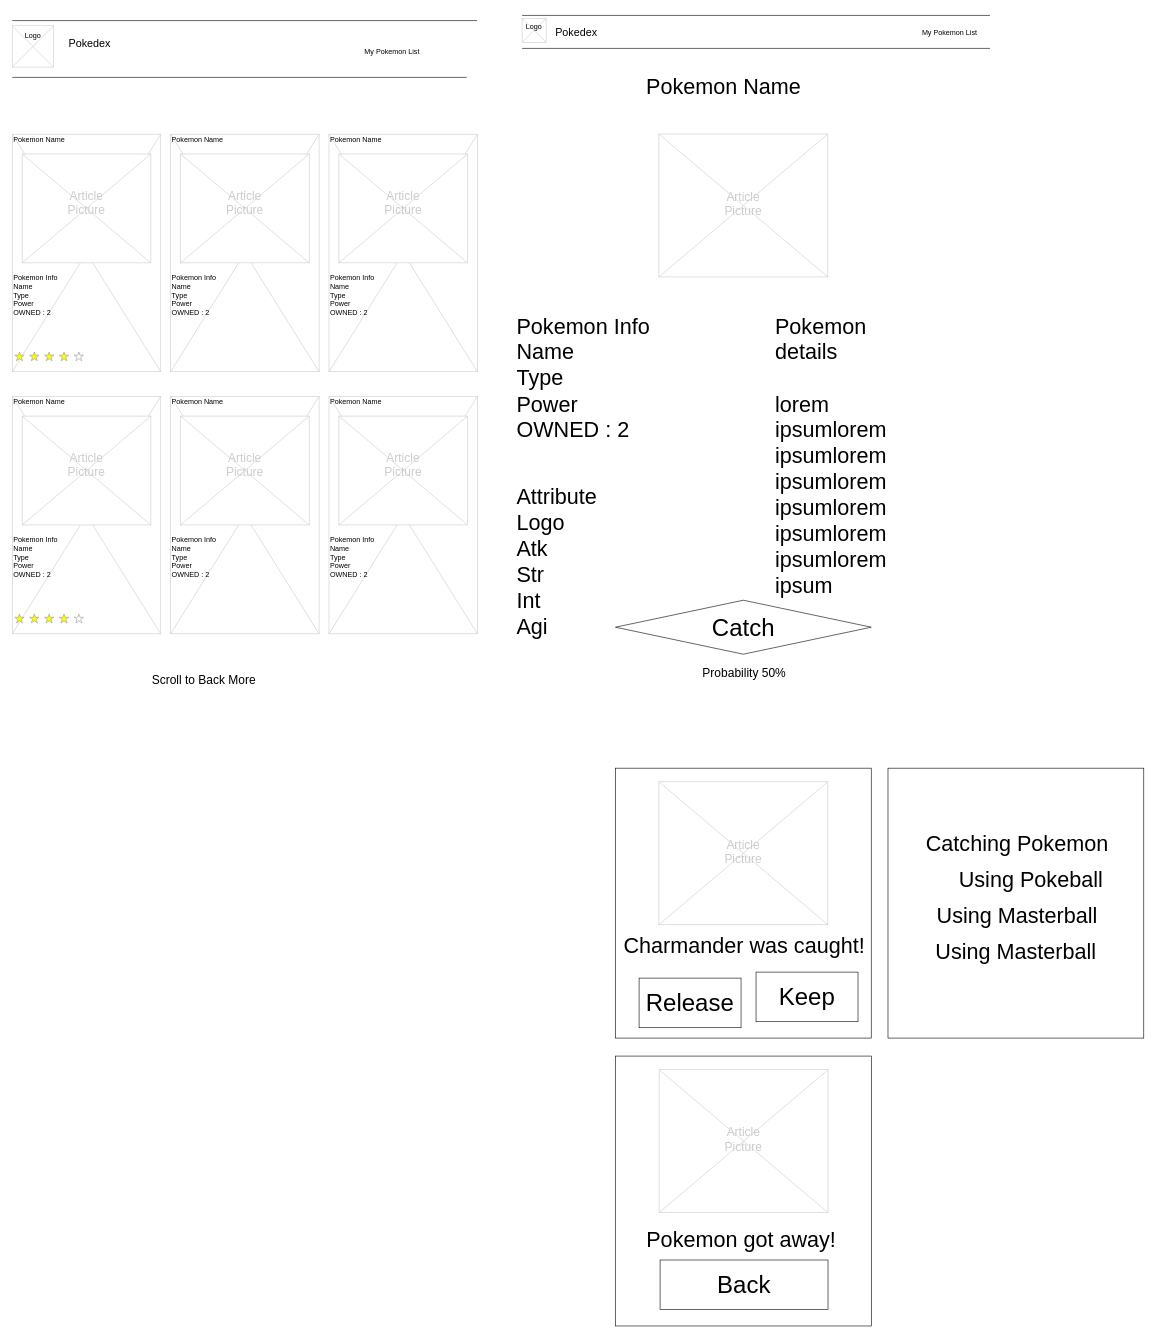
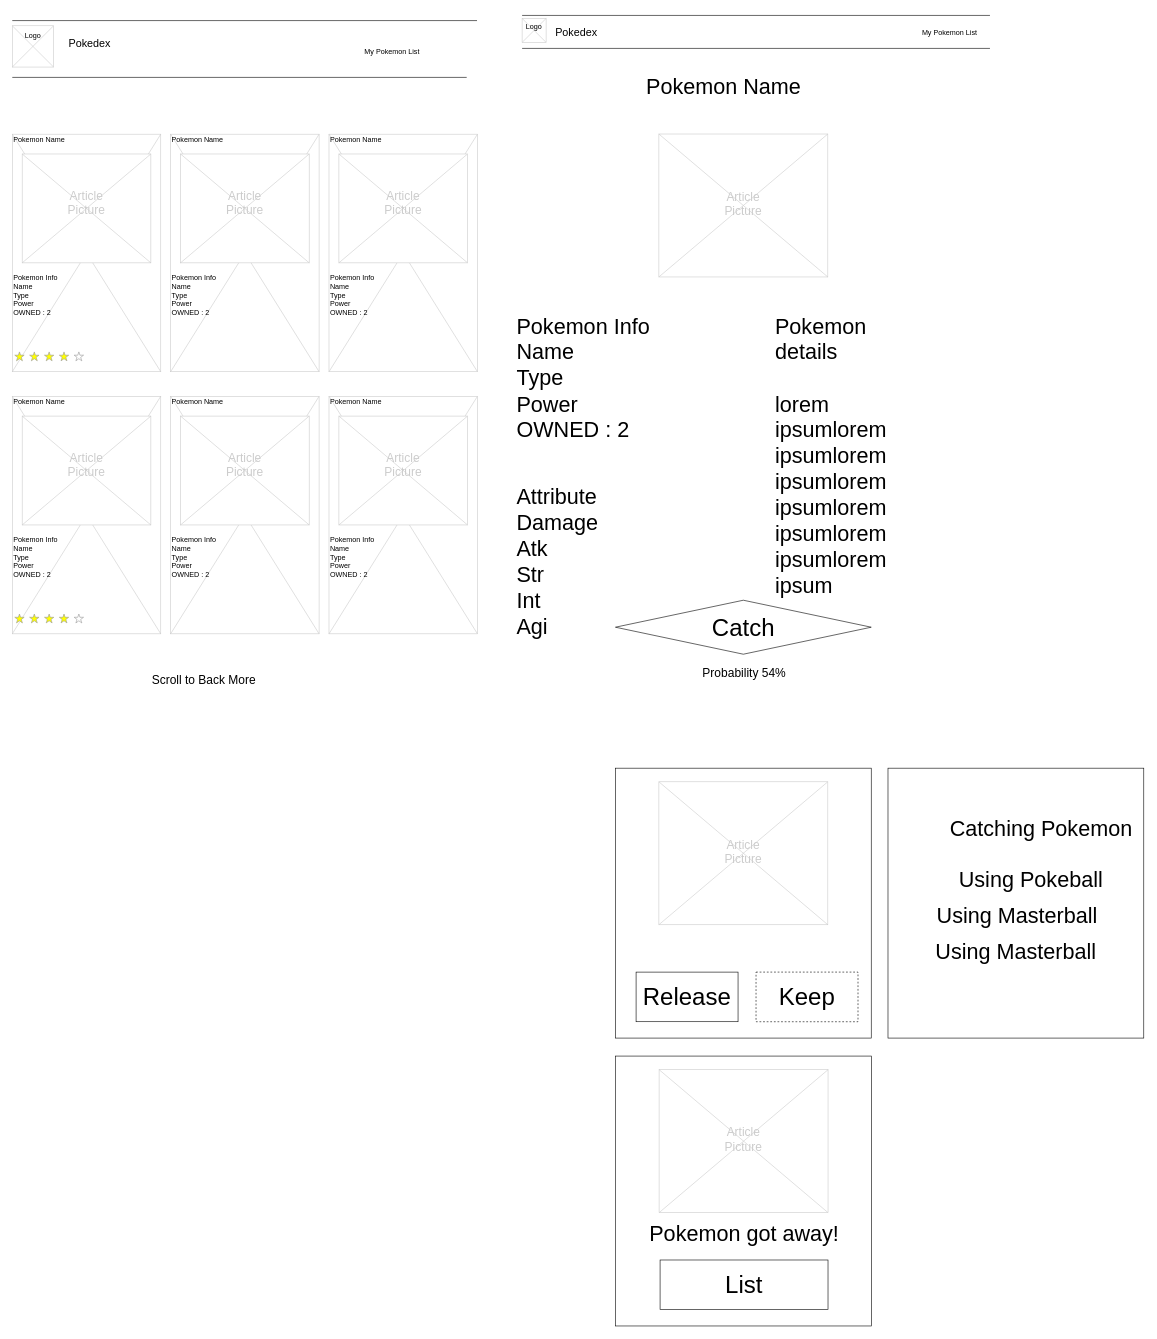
node "Attribute Logo Atk Str Int Agi": label "Attribute Logo Atk Str Int Agi" -> "Attribute Damage Atk Str Int Agi"
node "Probability 50%": label "Probability 50%" -> "Probability 54%"
node "Catching Pokemon": moved (1017, 843) -> (1041, 828)
node "Charmander was caught!": removed
node "Keep": style solid -> dashed
node "Release": moved (690, 1003) -> (687, 997)
node "Pokemon got away!": moved (742, 1239) -> (745, 1233)
node "Back": label "Back" -> "List"
